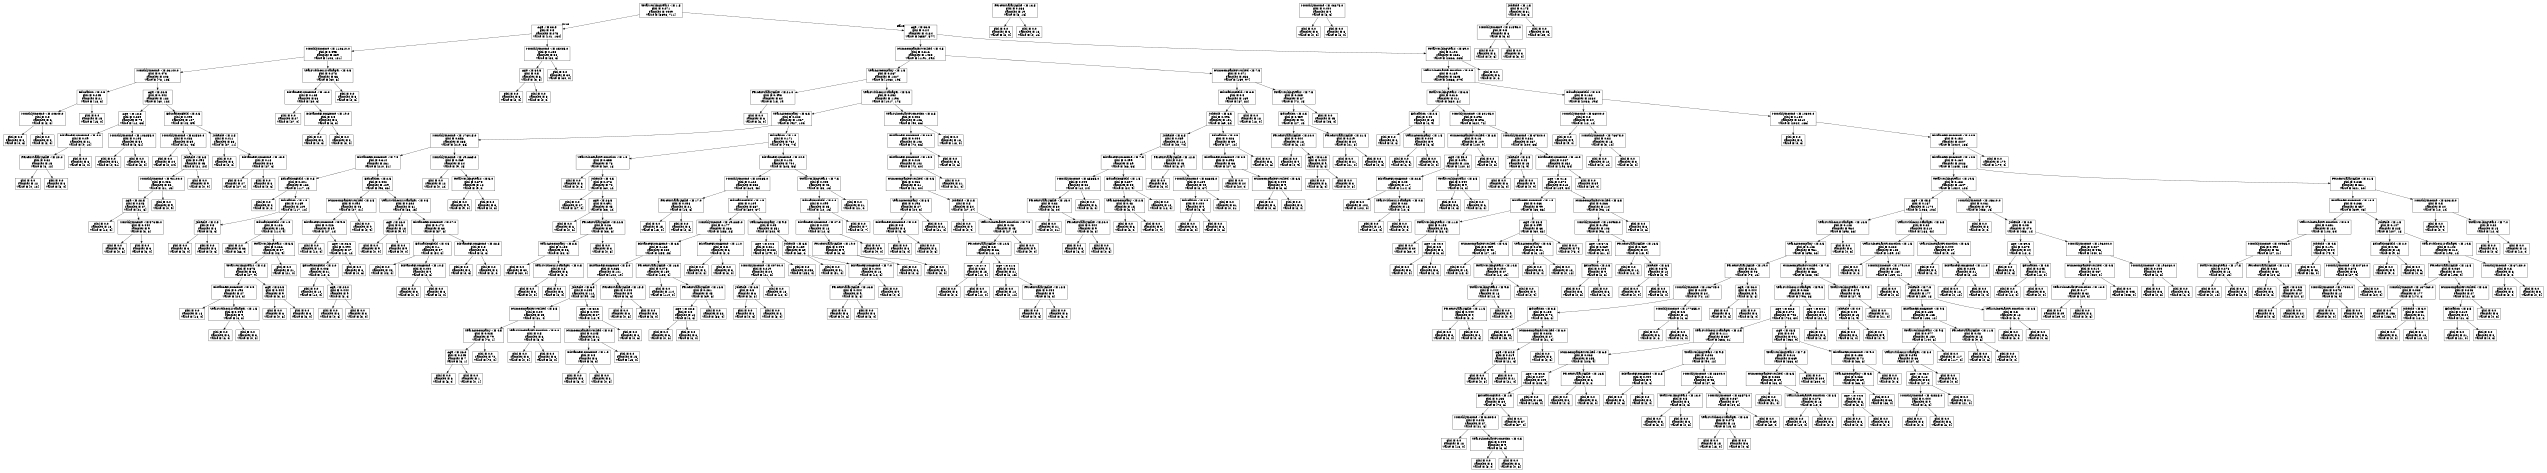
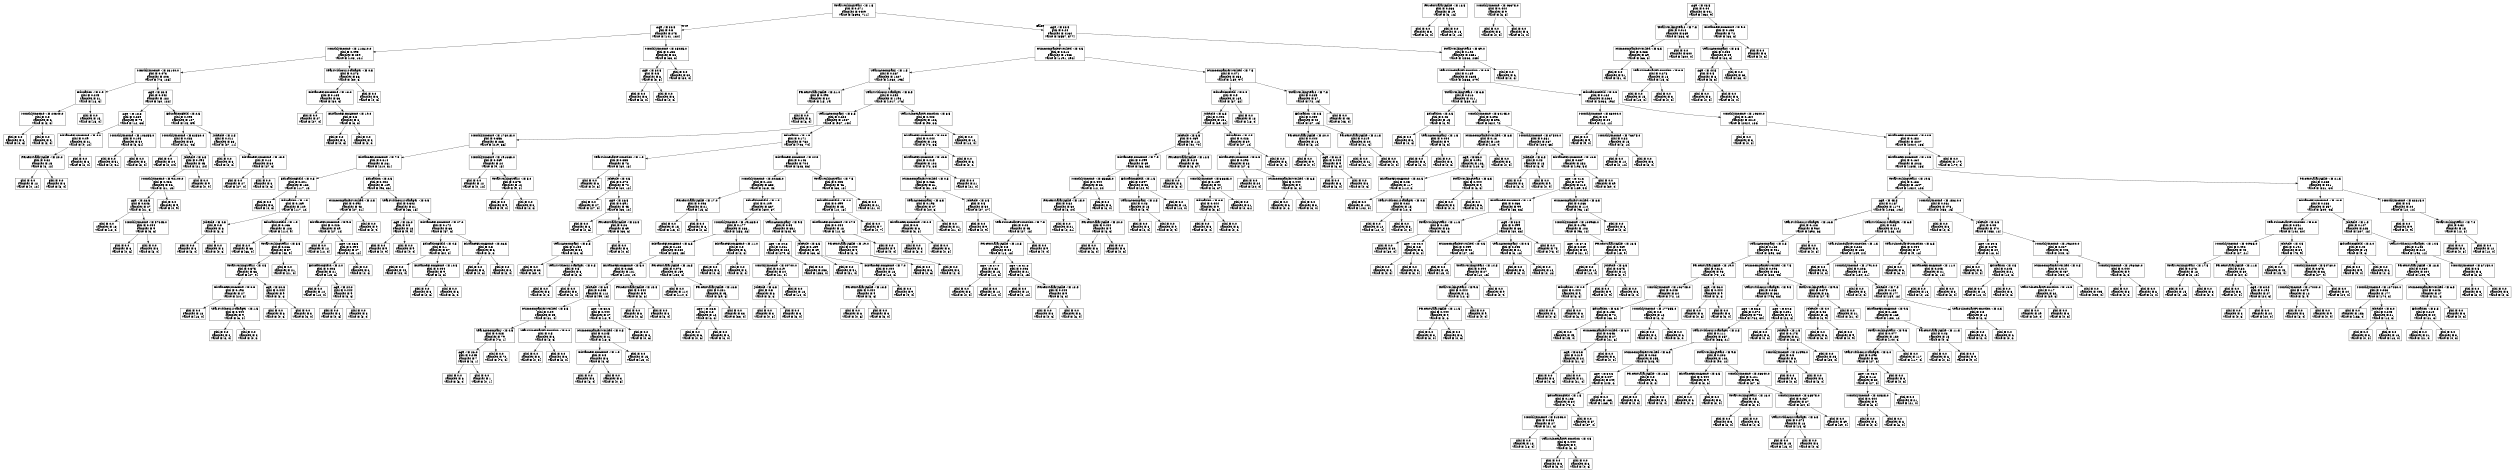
edge "Age <= 57.5 gini = 0.069 samples = 84 value = [81, 3]" -> "Education <= 2.5 gini = 0.444 samples = 9 value = [6, 3]": now "JobRole <= 6.5 gini = 0.375 samples = 12 value = [3, 9]" -> "Education <= 2.5 gini = 0.444 samples = 9 value = [6, 3]"
edge "Age <= 34.5 gini = 0.291 samples = 34 value = [28, 6]" -> "JobRole <= 1.5 gini = 0.175 samples = 31 value = [28, 3]": added
edge "Age <= 36.5 gini = 0.072 samples = 798 value = [768, 30]" -> "Age <= 43.5 gini = 0.04 samples = 441 value = [432, 9]": removed
